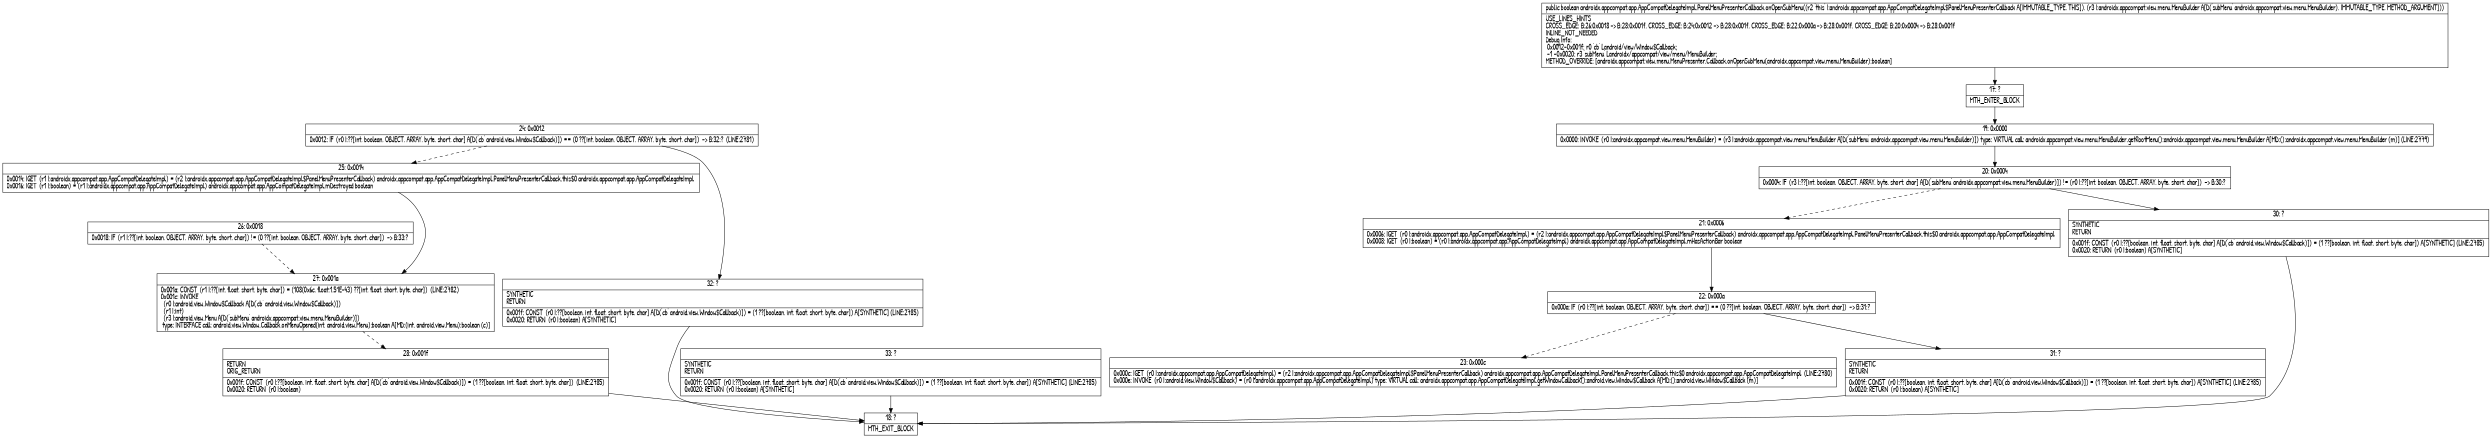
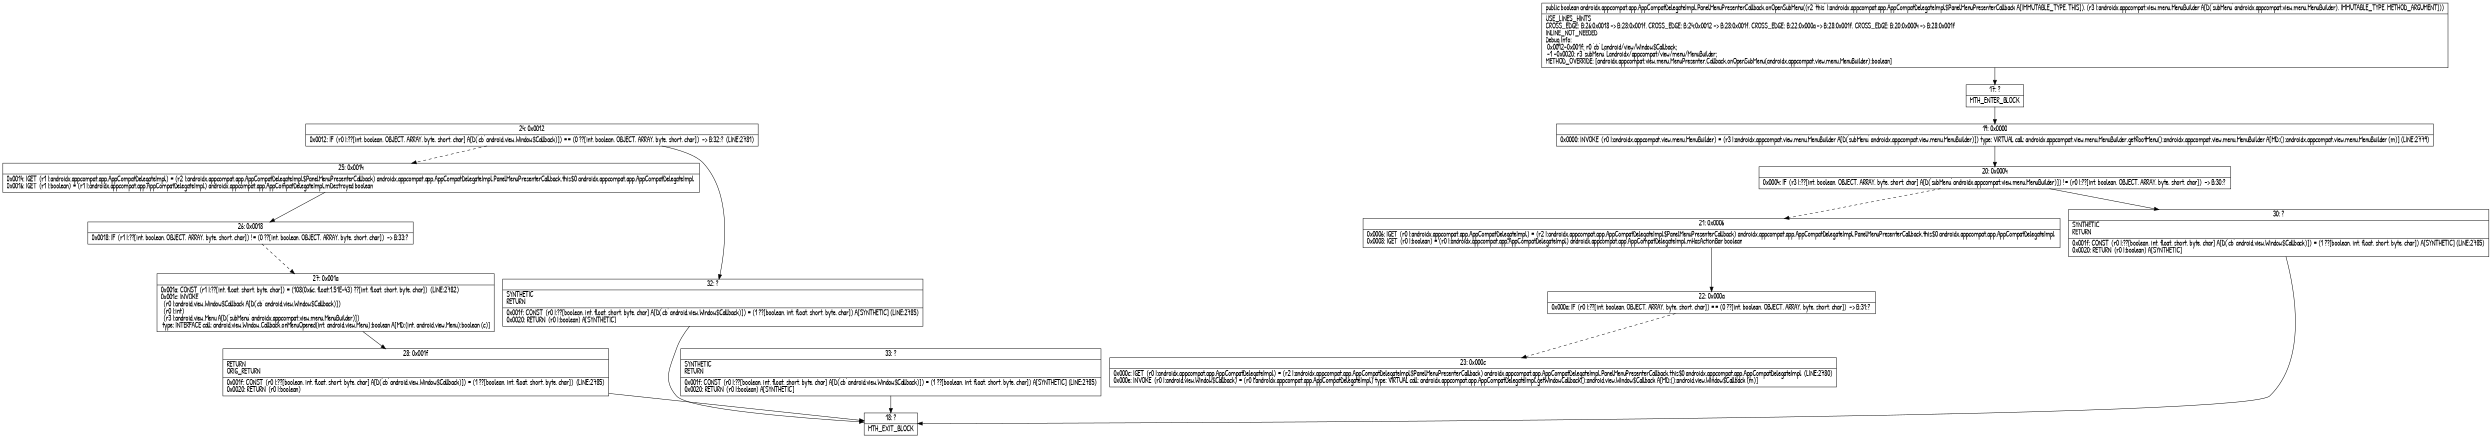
edge "25: 0x0014" -> "27: 0x001a": now "25: 0x0014" -> "26: 0x0018"
node "27: 0x001a": text "(r1 I:int)" -> "(r0 I:int)"
edge "27: 0x001a" -> "28: 0x001f": style dashed -> solid
node "31: ?": removed
